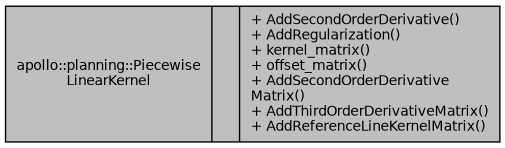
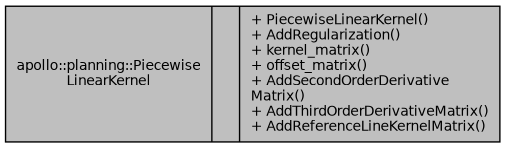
node "apollo::planning::Piecewise": text "+ AddSecondOrderDerivative()" -> "+ PiecewiseLinearKernel()"
